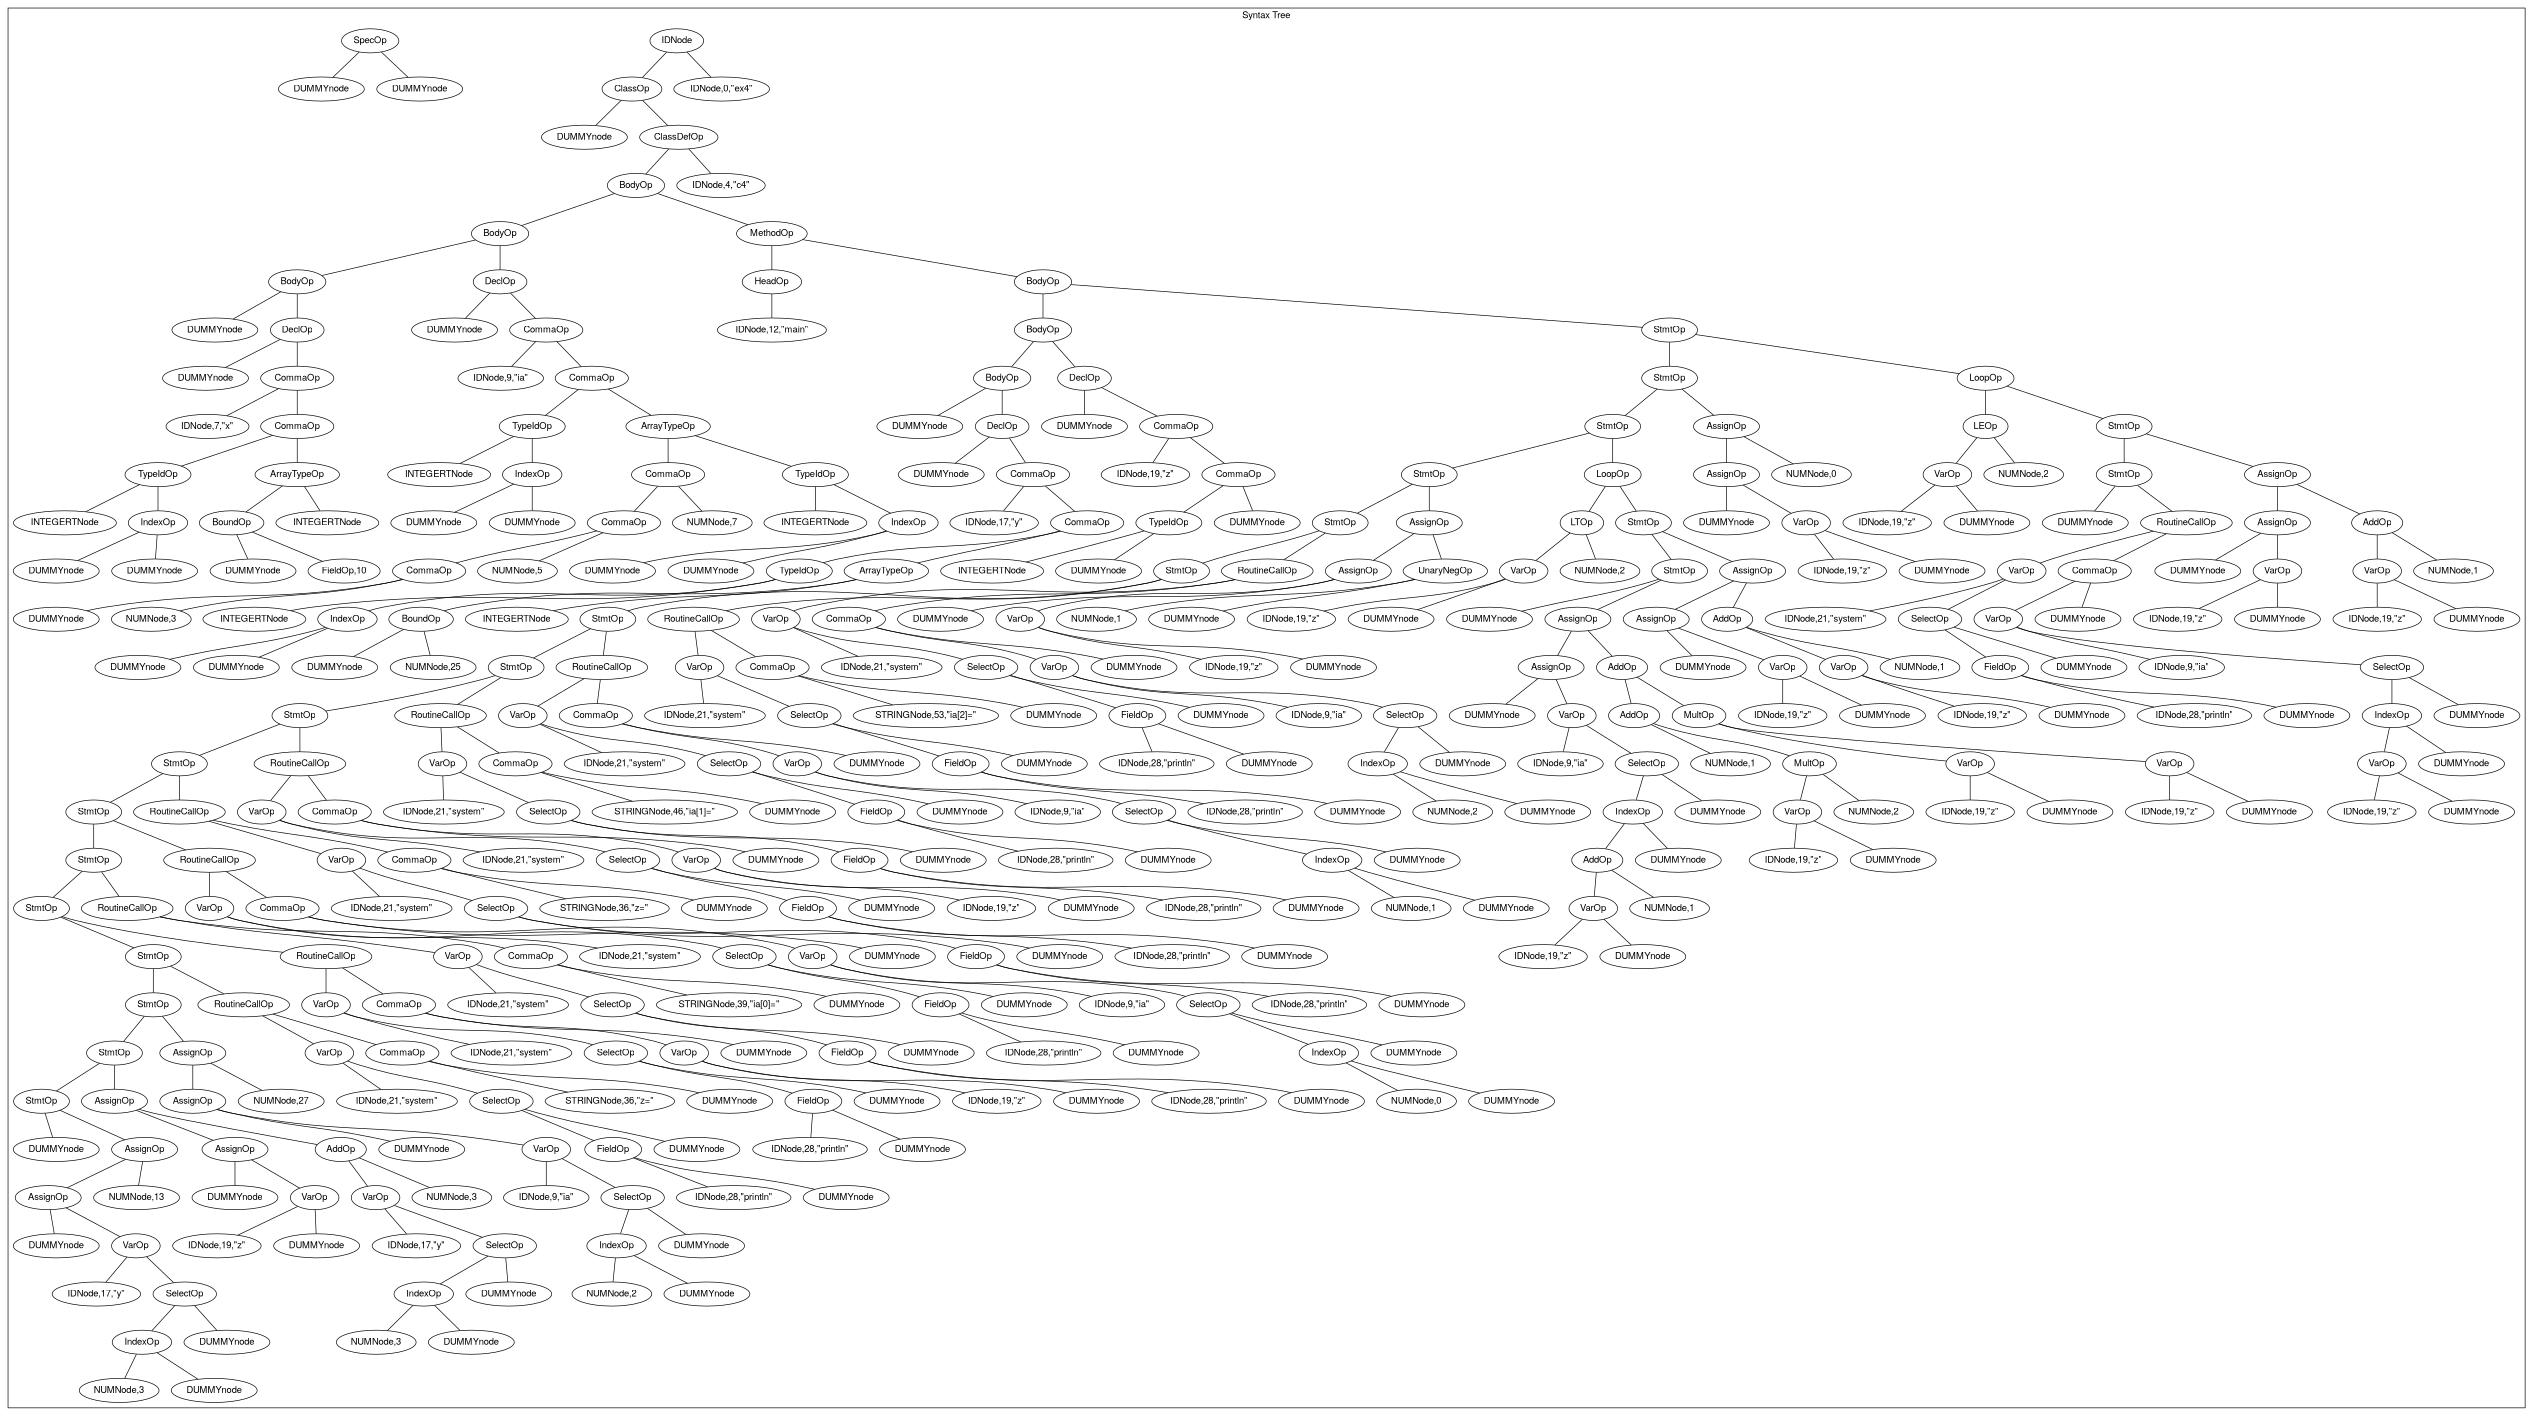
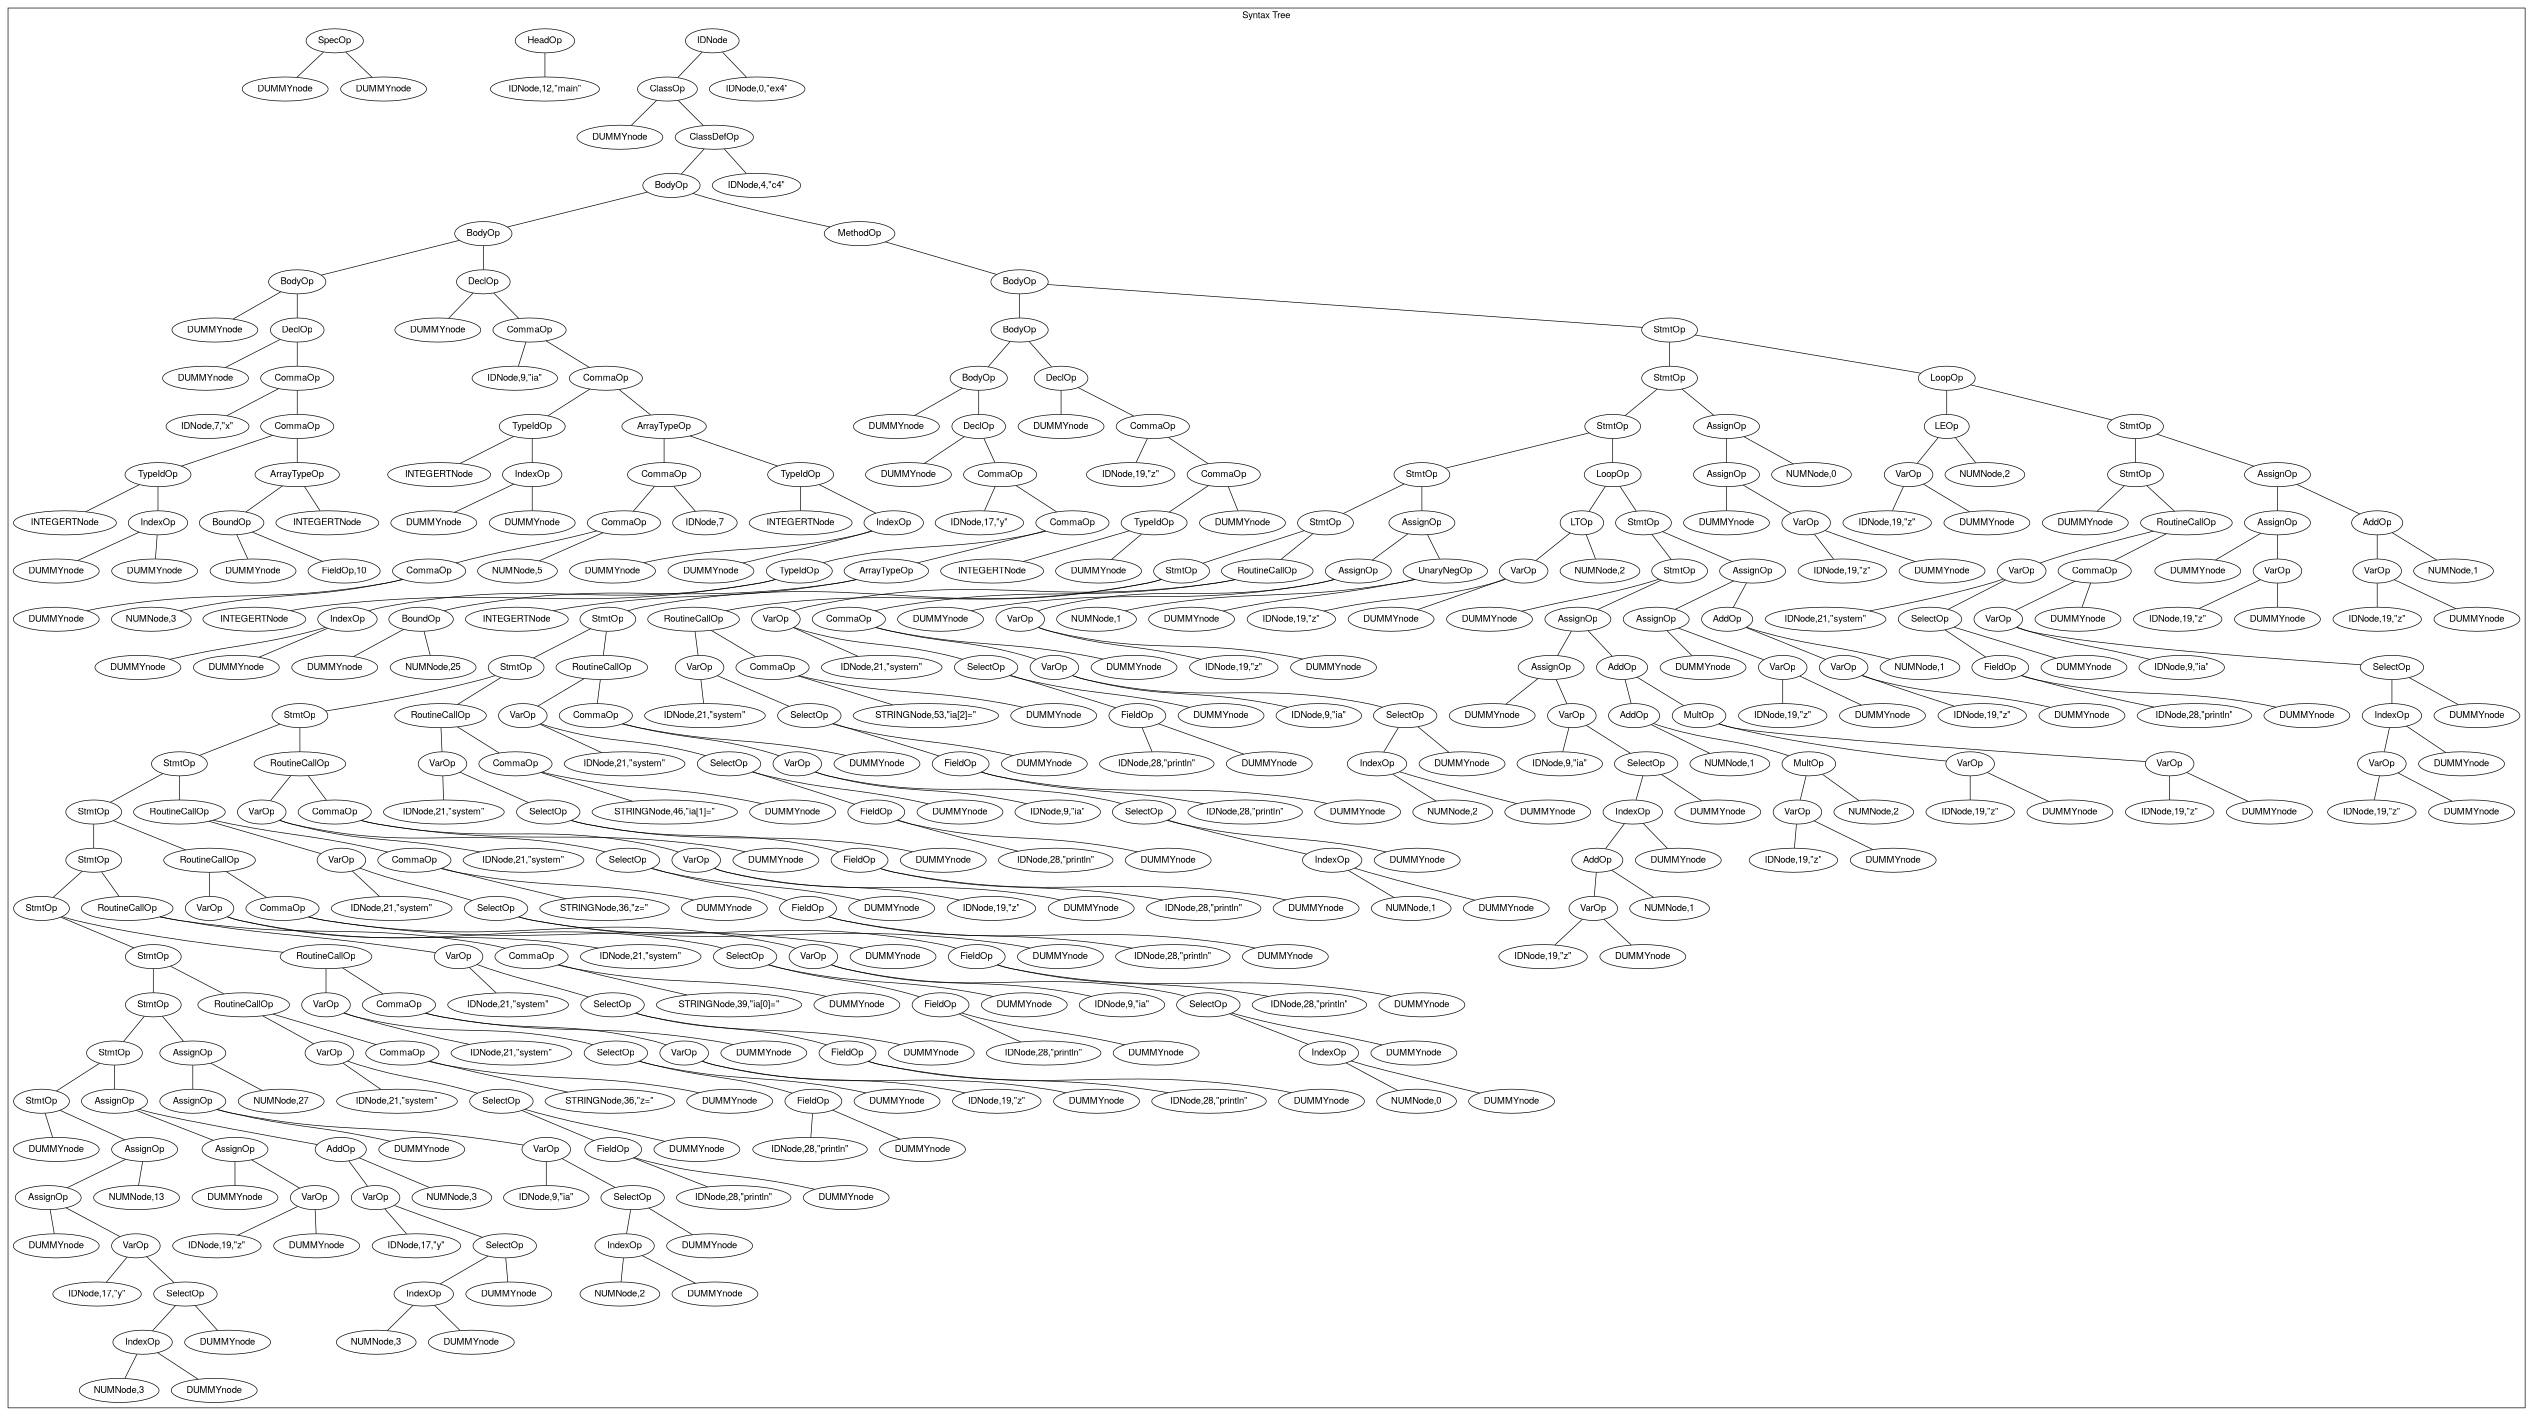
edge "MethodOp" -- "HeadOp": removed
node "NUMNode,7": label "NUMNode,7" -> "IDNode,7"
